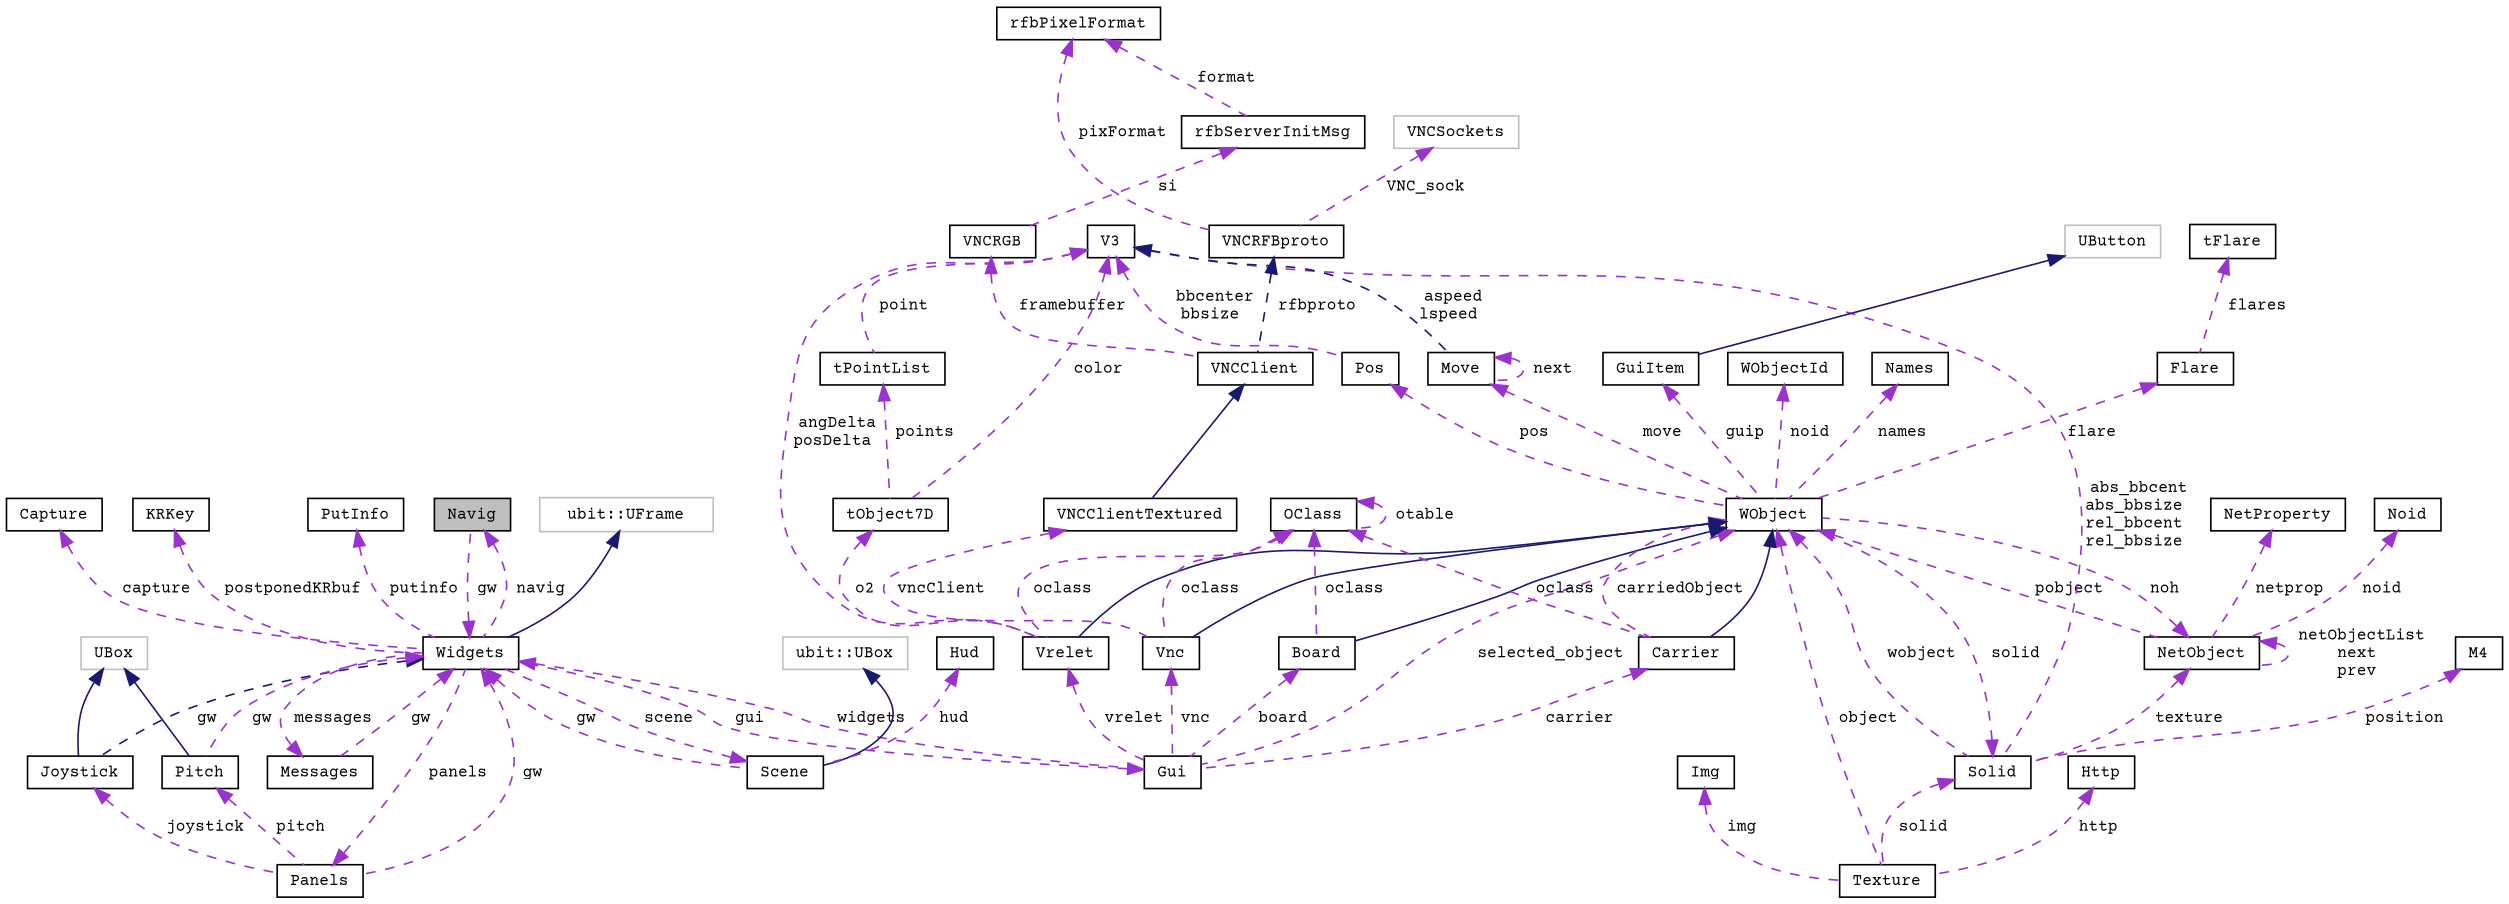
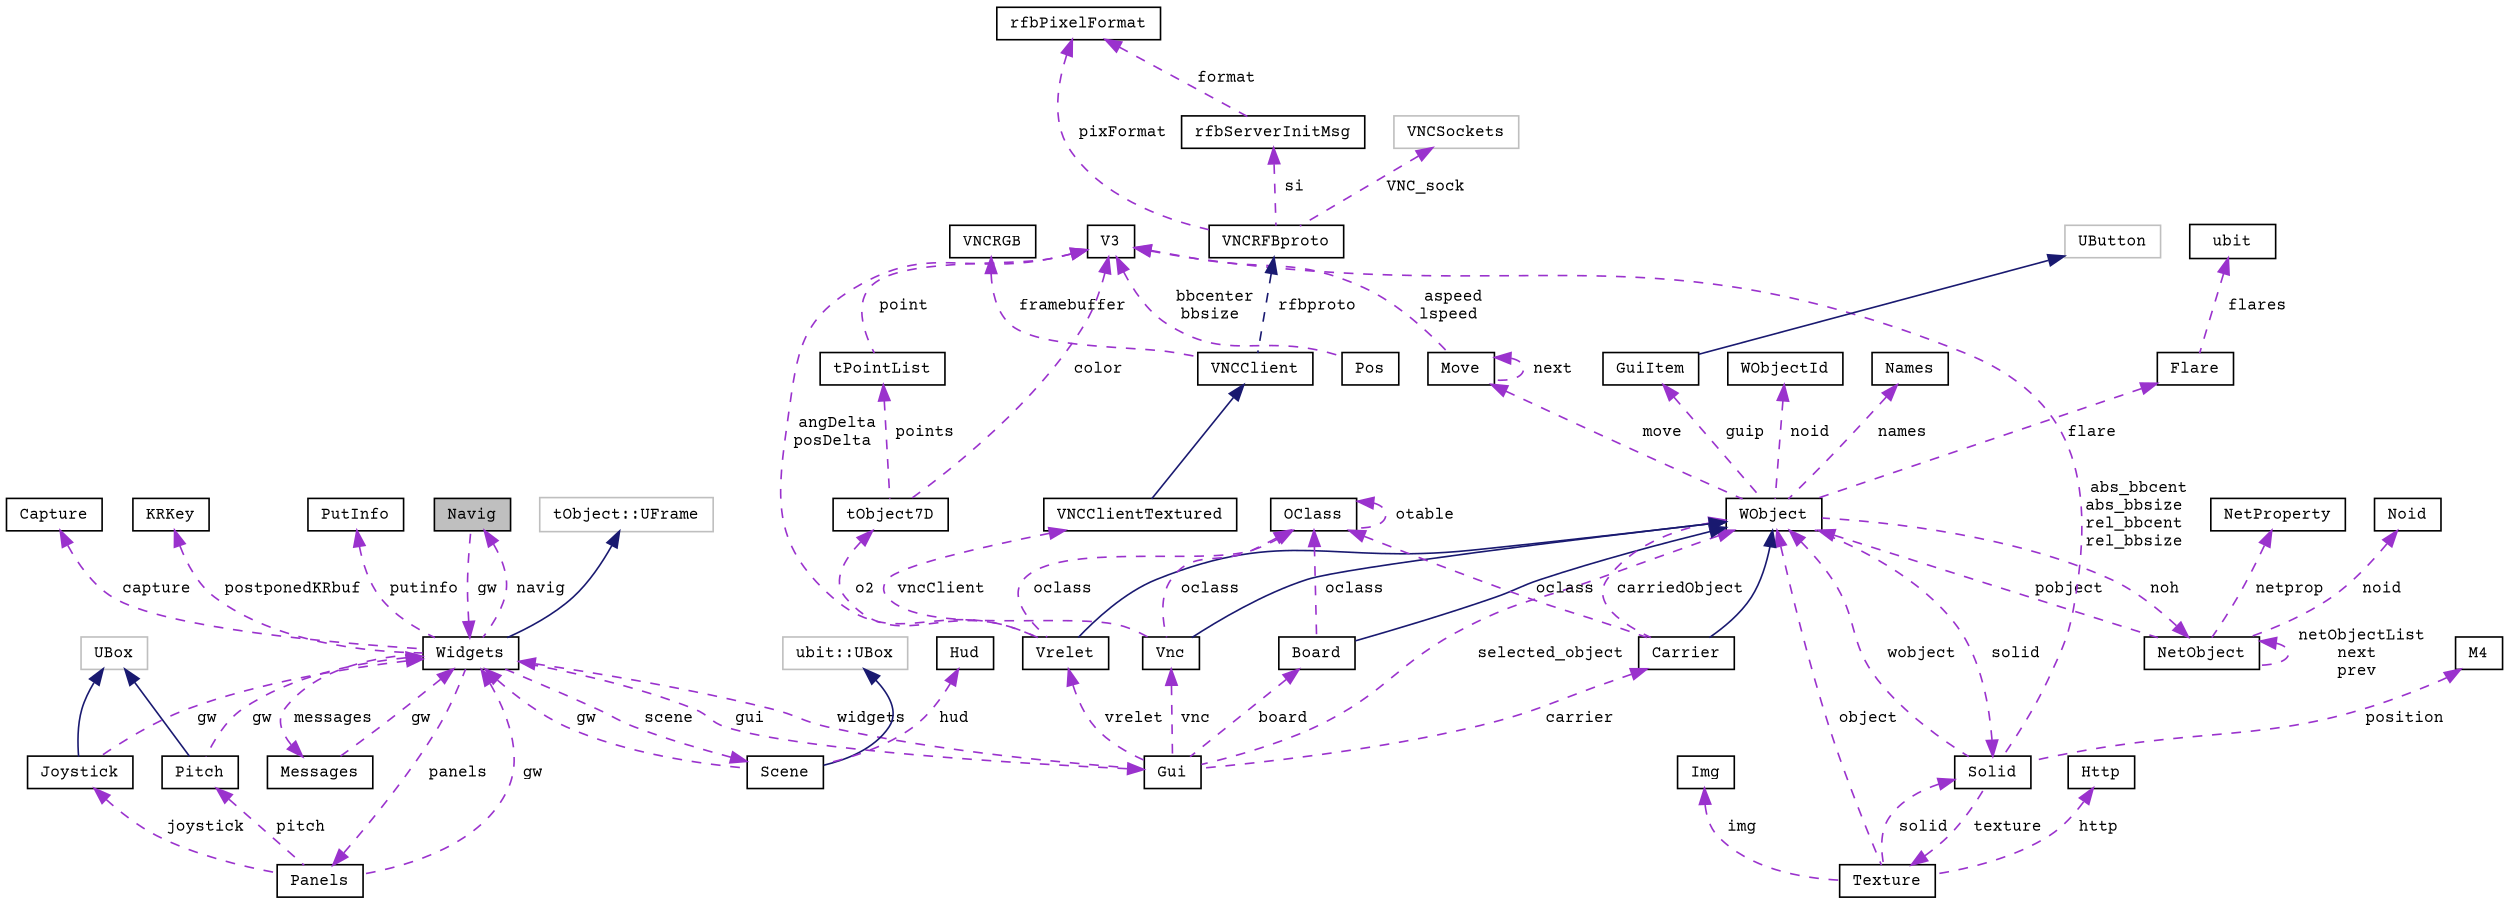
edge "VNCRGB" -> "rfbServerInitMsg": now "VNCRFBproto" -> "rfbServerInitMsg"
node "tFlare": label "tFlare" -> "ubit"
edge "Move" -> "V3": color midnightblue -> darkorchid3
edge "WObject" -> "Pos": removed, label "pos"
node "ubit::UFrame": label "ubit::UFrame" -> "tObject::UFrame"
edge "Joystick" -> "Widgets": color midnightblue -> darkorchid3
edge "Solid" -> "NetObject": now "Solid" -> "Texture"
